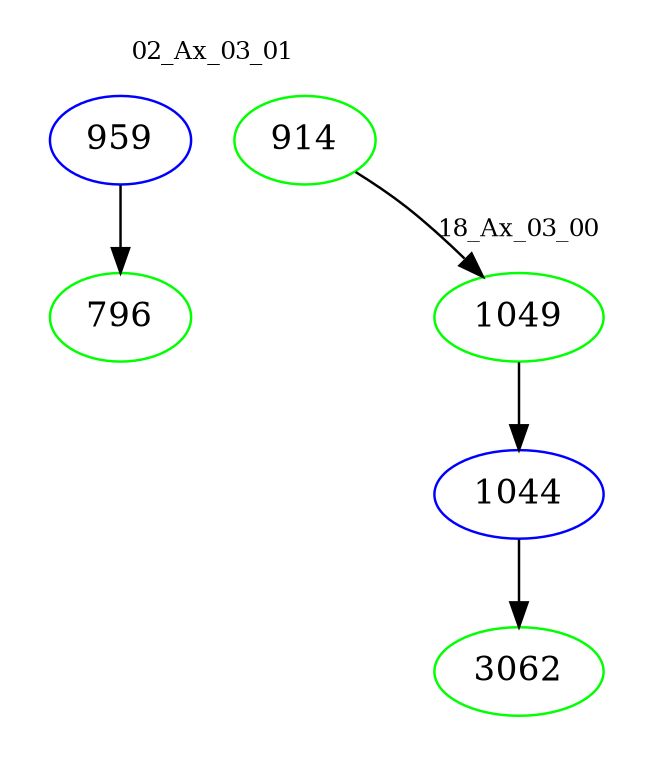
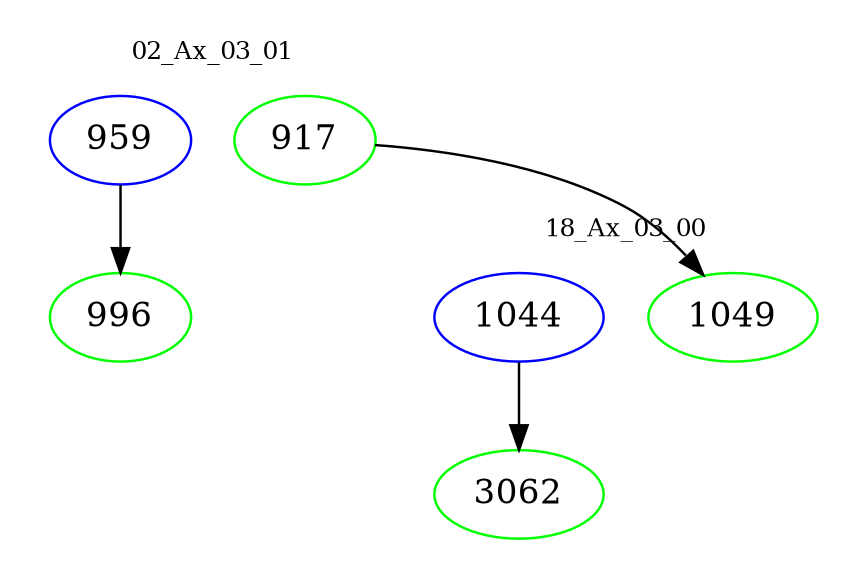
node "914": label "914" -> "917"
node "796": label "796" -> "996"
edge "1049" -> "1044": removed
